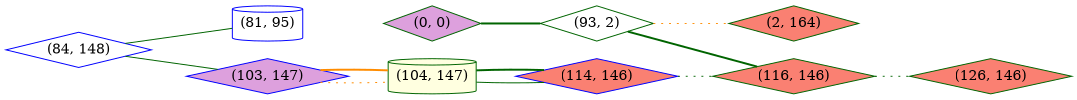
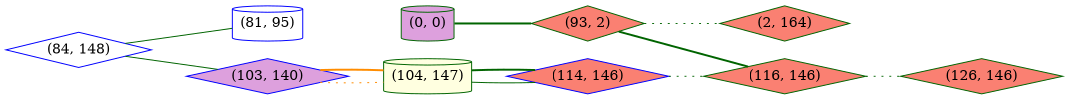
node "(0, 0)": shape diamond -> cylinder
node "(93, 2)": fillcolor white -> salmon
edge "(93, 2)" -- "(2, 164)": color darkorange -> darkgreen
node "(103, 147)": label "(103, 147)" -> "(103, 140)"
